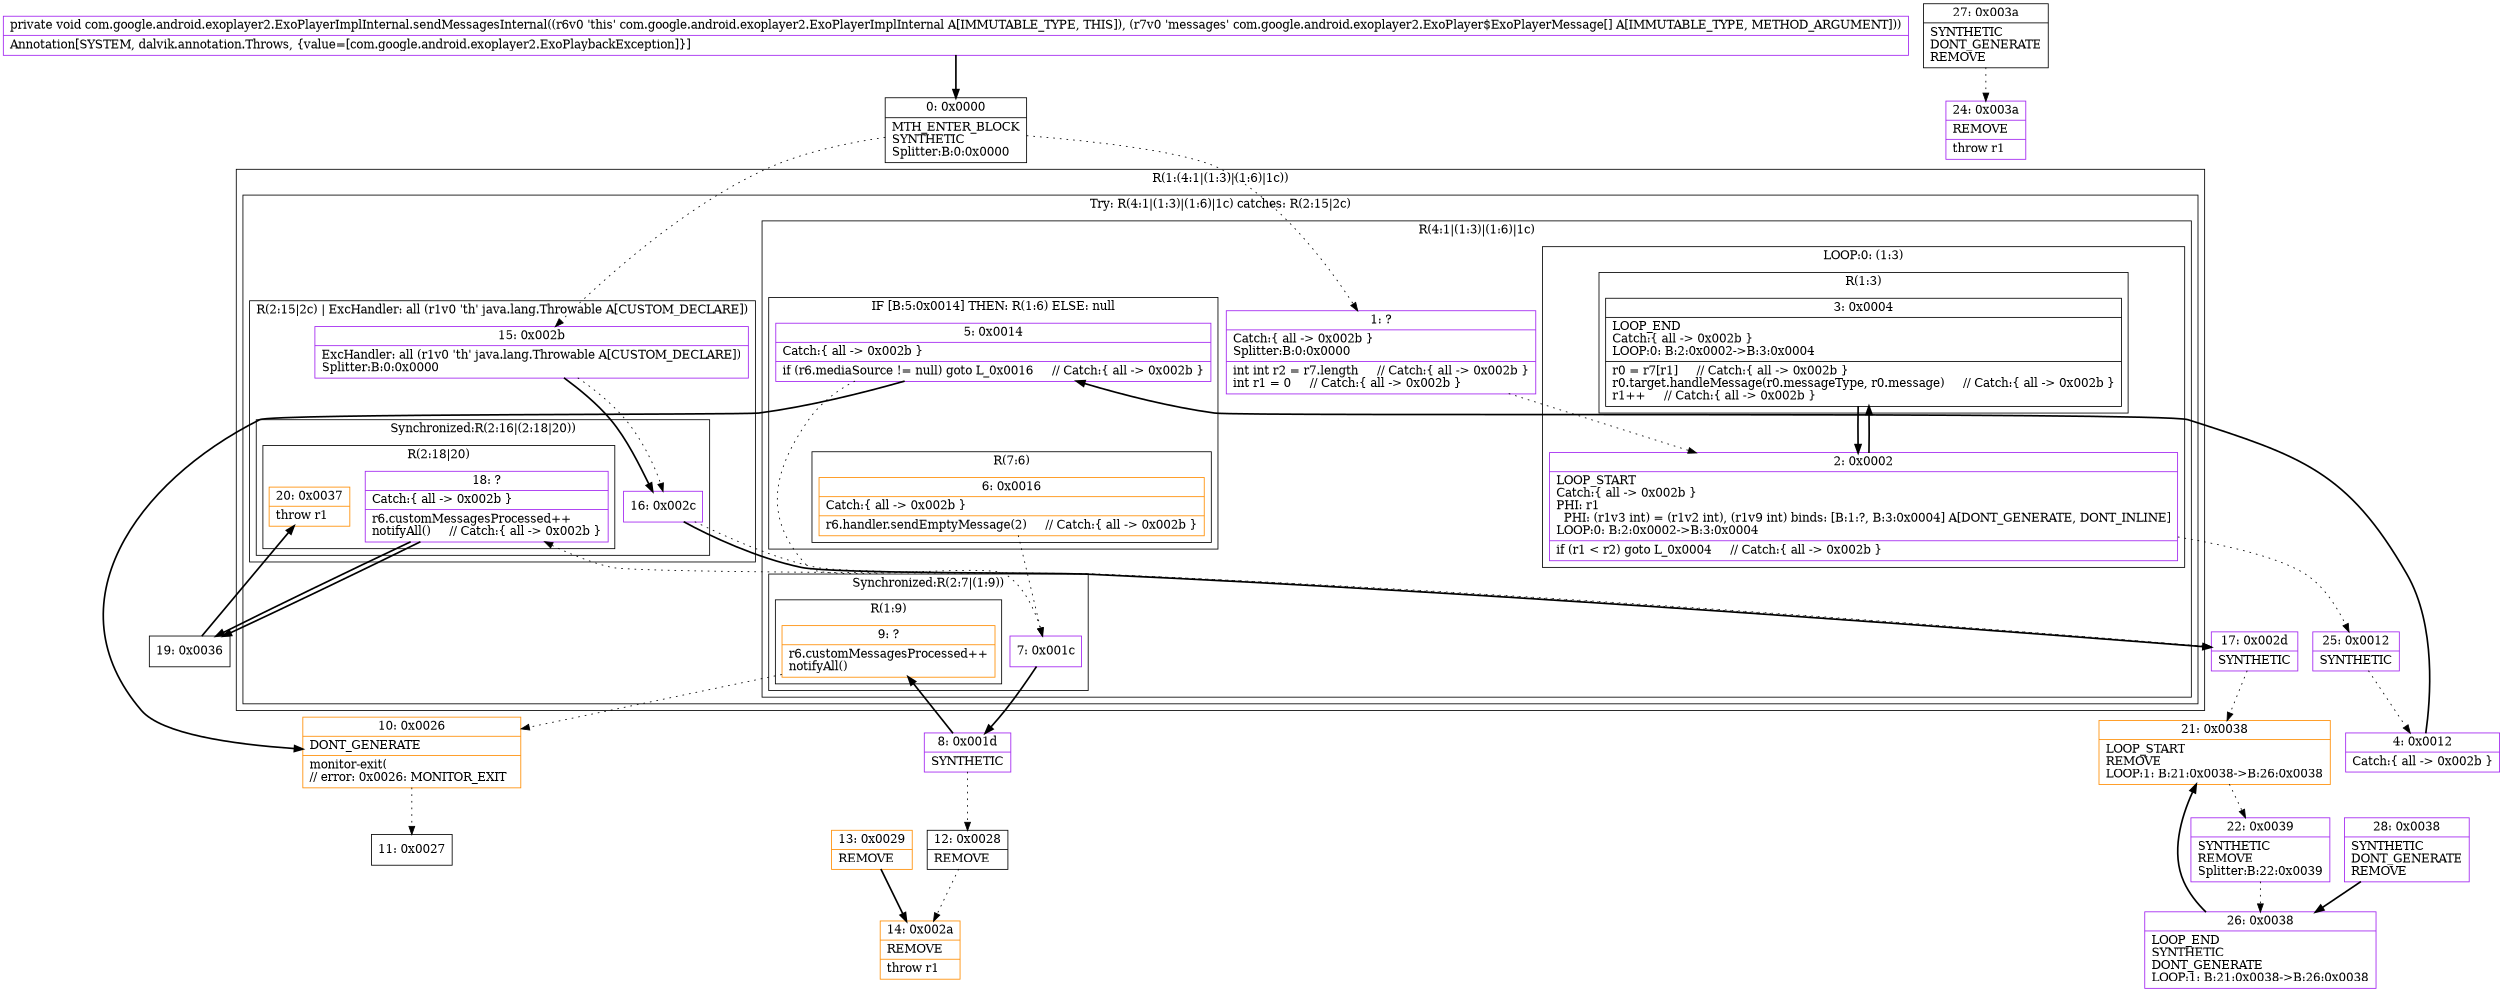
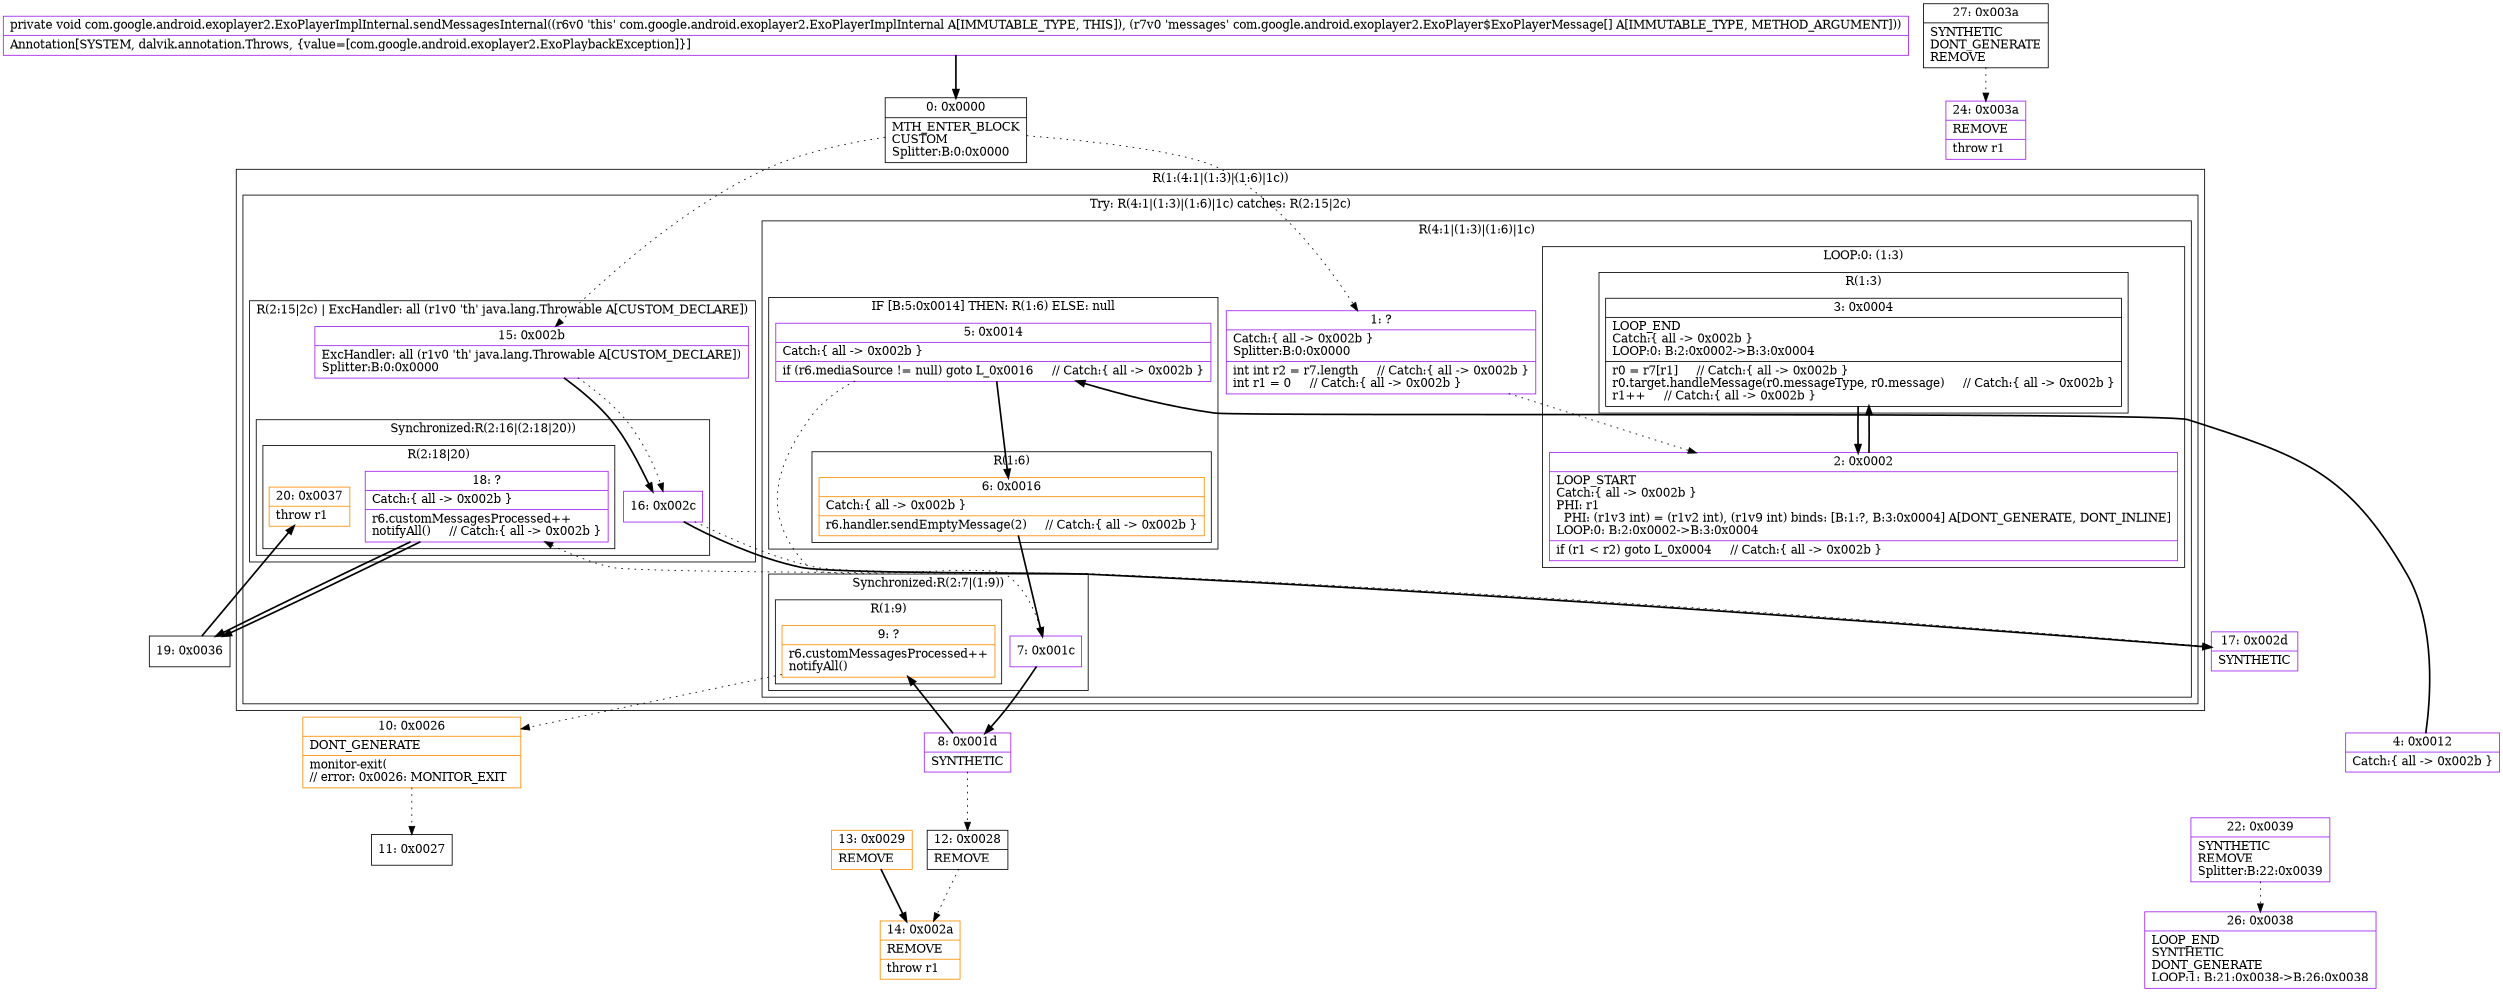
node "0: 0x0000": text "SYNTHETIC" -> "CUSTOM"
edge "5: 0x0014" -> "10: 0x0026": now "5: 0x0014" -> "6: 0x0016"
cluster "R(7:6)": label "R(7:6)" -> "R(1:6)"
edge "6: 0x0016" -> "7: 0x001c": style dotted -> bold
node "25: 0x0012": removed
node "21: 0x0038": removed
node "28: 0x0038": removed
